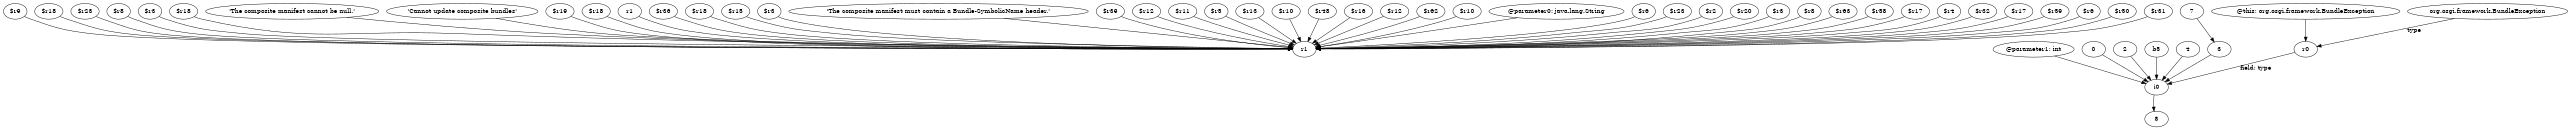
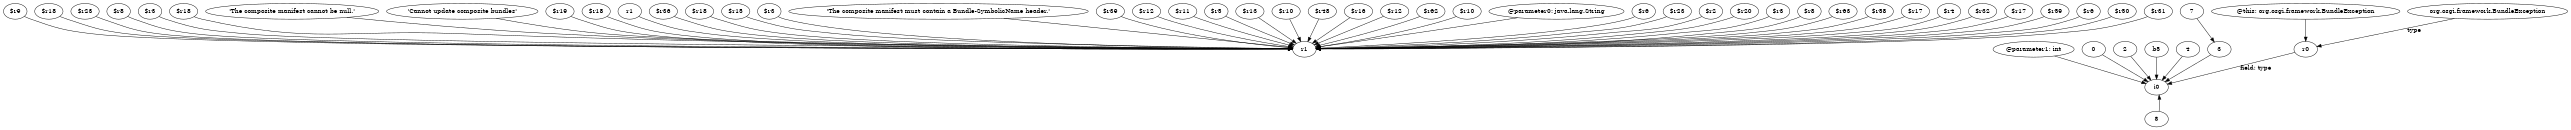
edge "i0" -> "8": reversed
